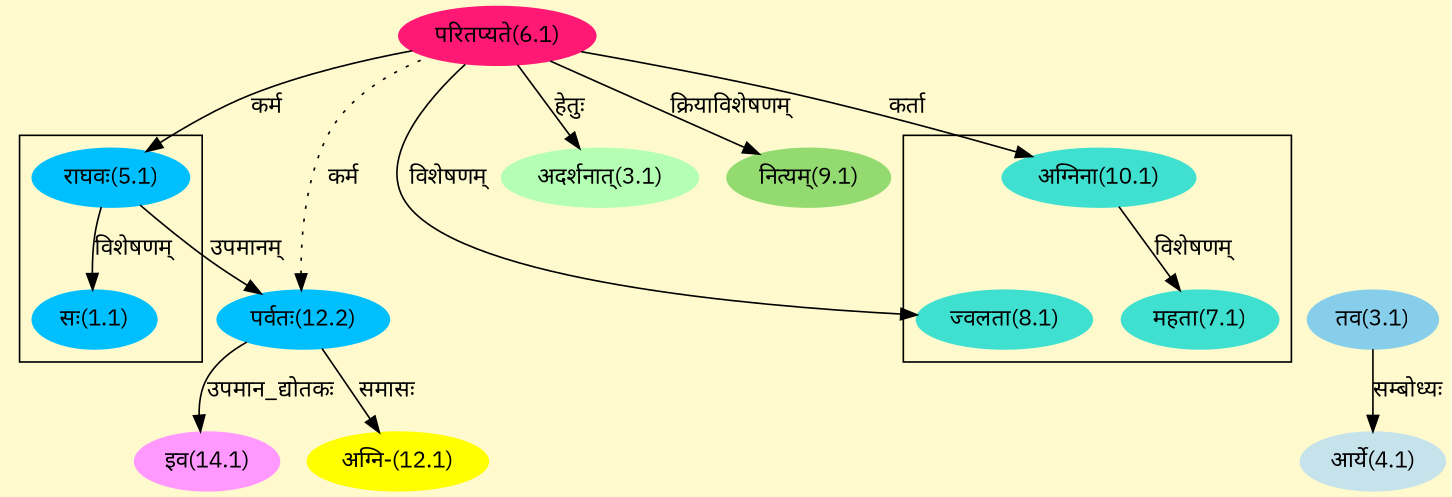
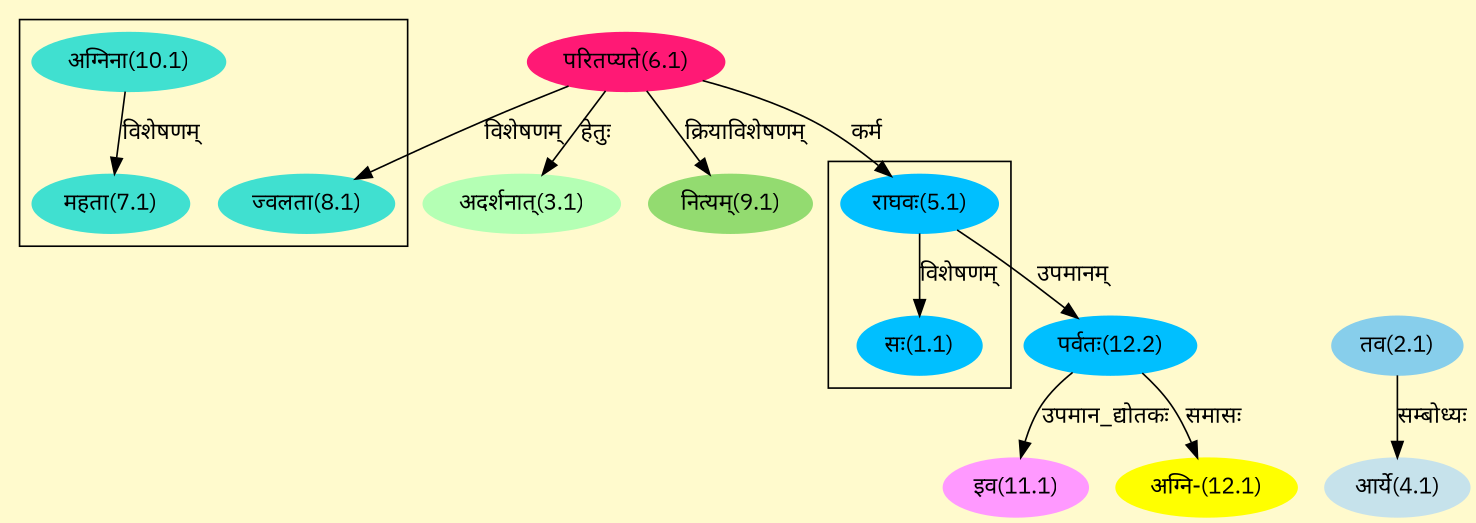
edge "परितप्यते(6.1)" -> "अग्निना(10.1)": removed, label "कर्ता"
edge "परितप्यते(6.1)" -> "पर्वतः(12.2)": removed, label "कर्म"
node "तव(3.1)": label "तव(3.1)" -> "तव(2.1)"
node "इव(14.1)": label "इव(14.1)" -> "इव(11.1)"
